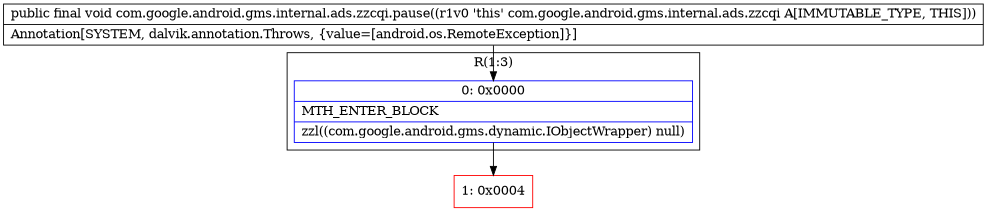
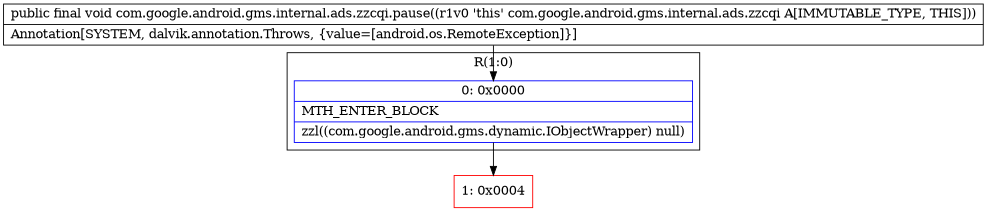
cluster "R(1:3)": label "R(1:3)" -> "R(1:0)"
